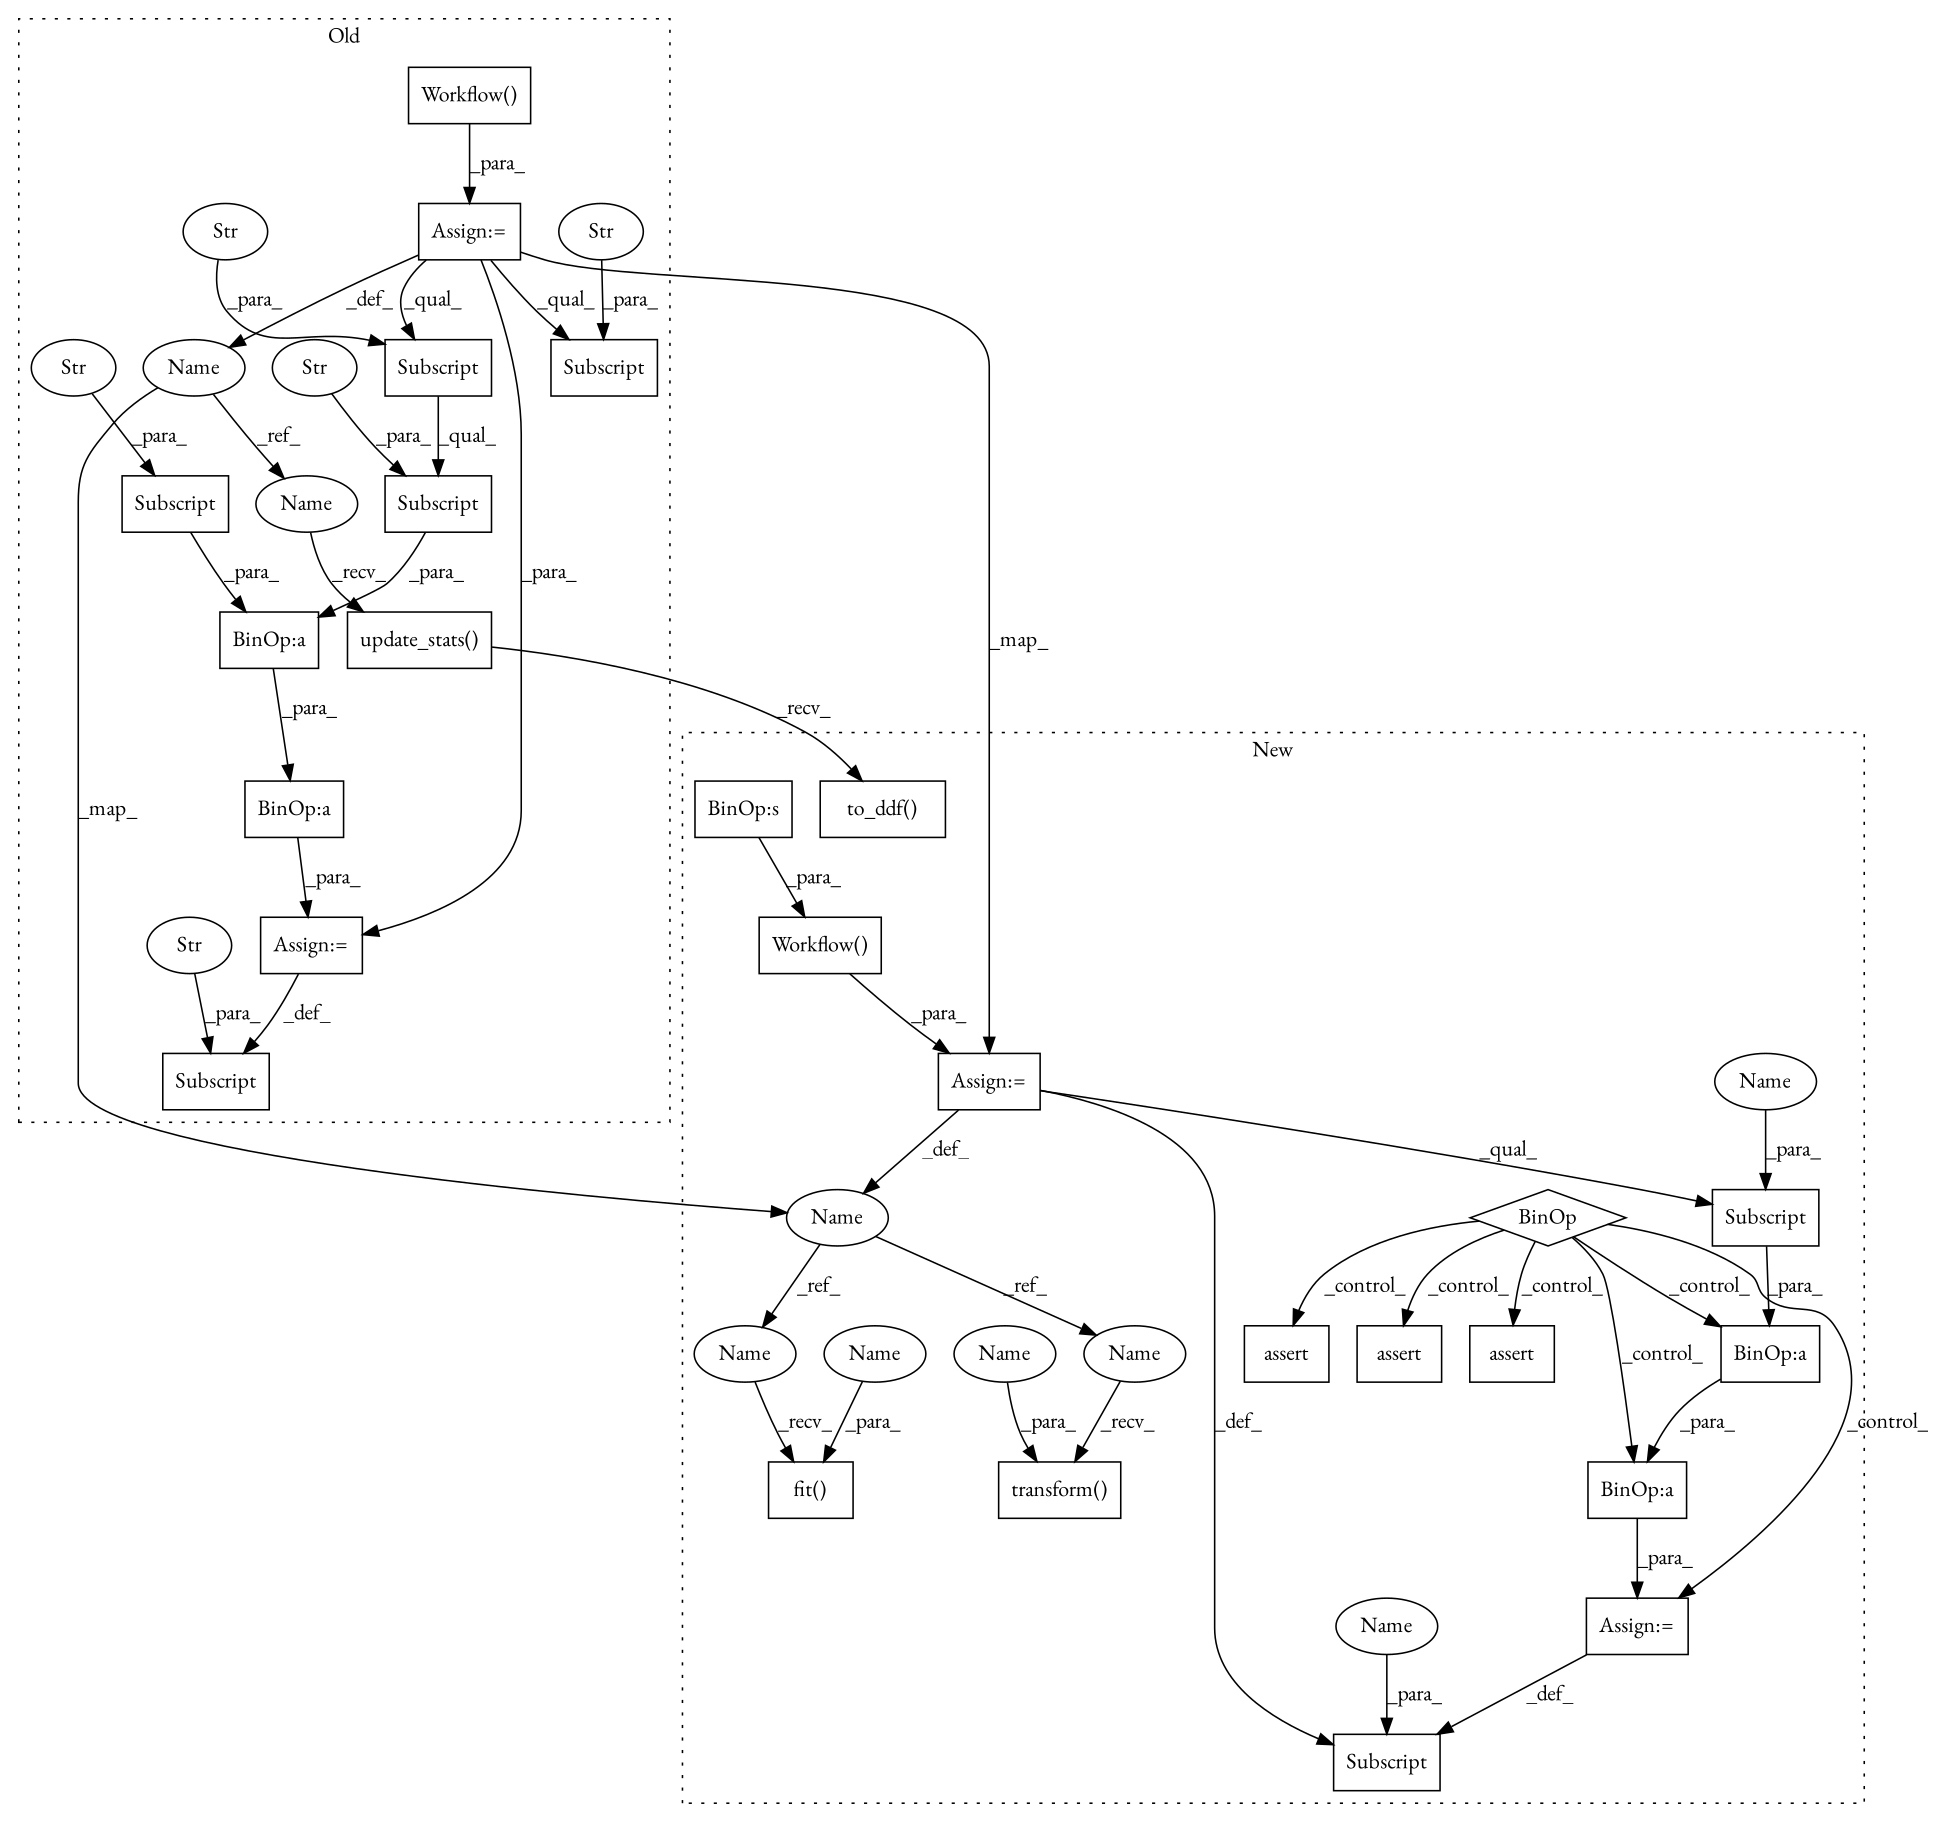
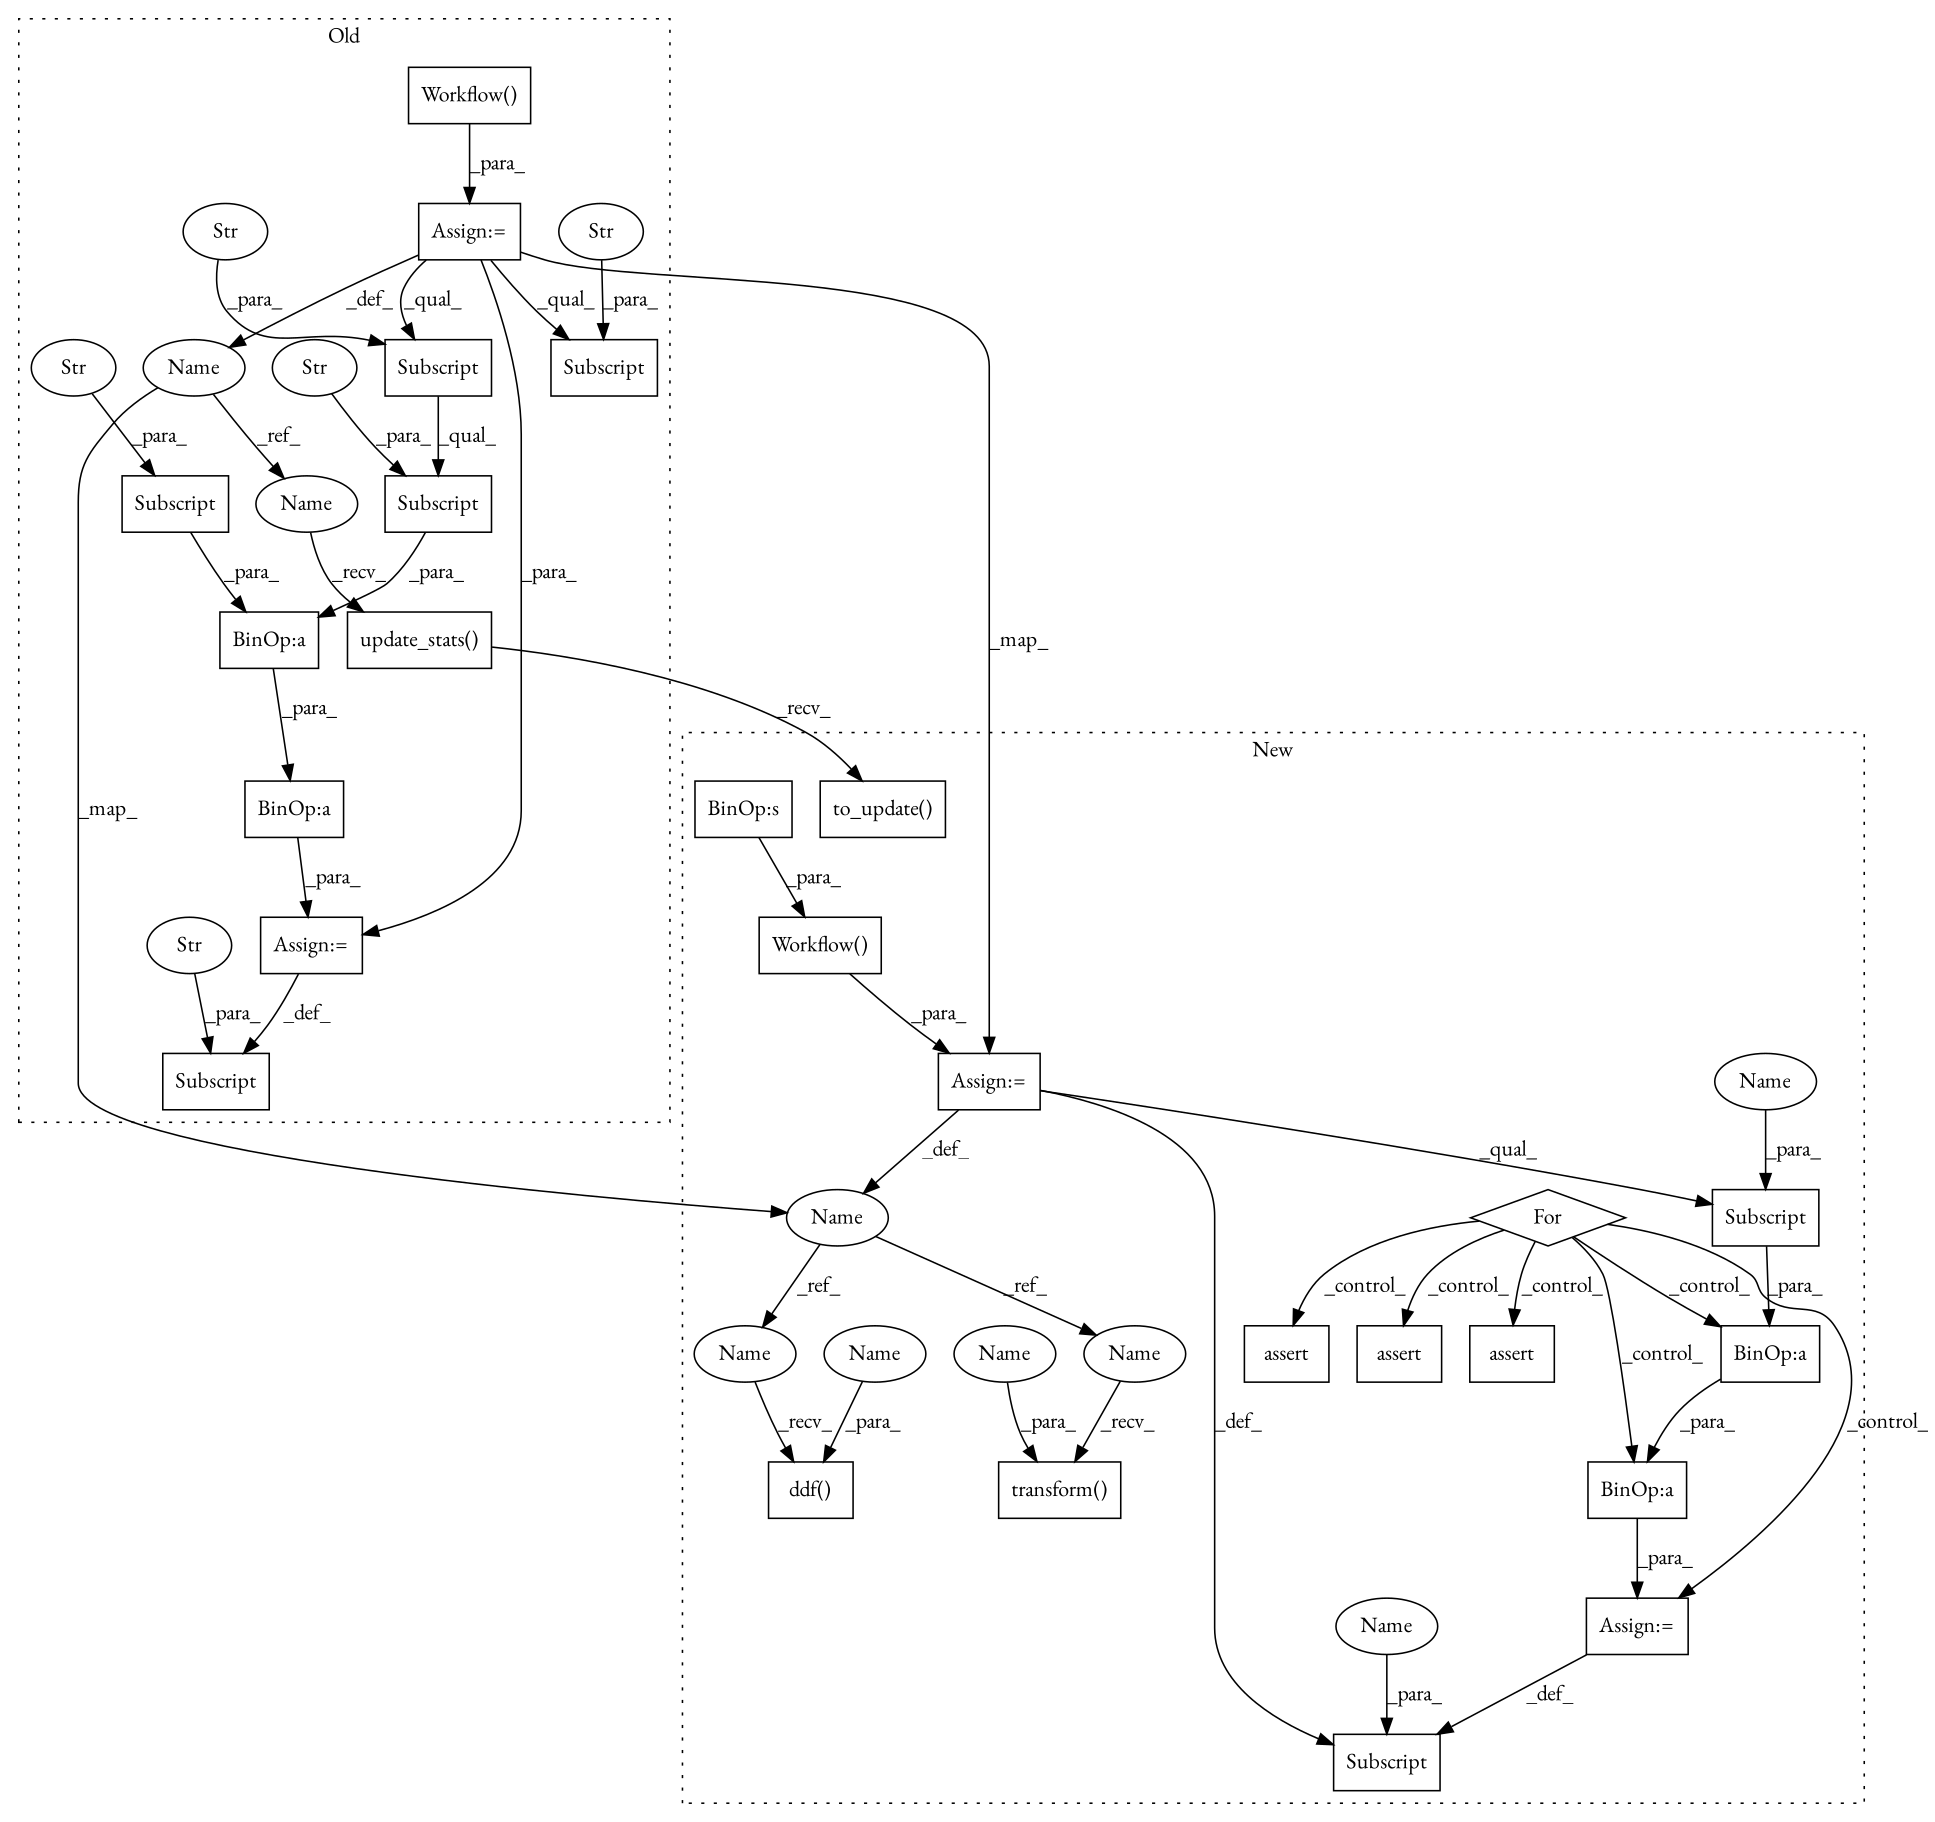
node "to_ddf()": label "to_ddf()" -> "to_update()"
node "BinOp": label "BinOp" -> "For"
node "fit()": label "fit()" -> "ddf()"
